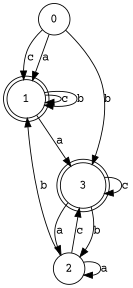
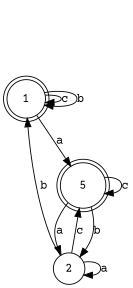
node "0": removed
node "3": label "3" -> "5"
